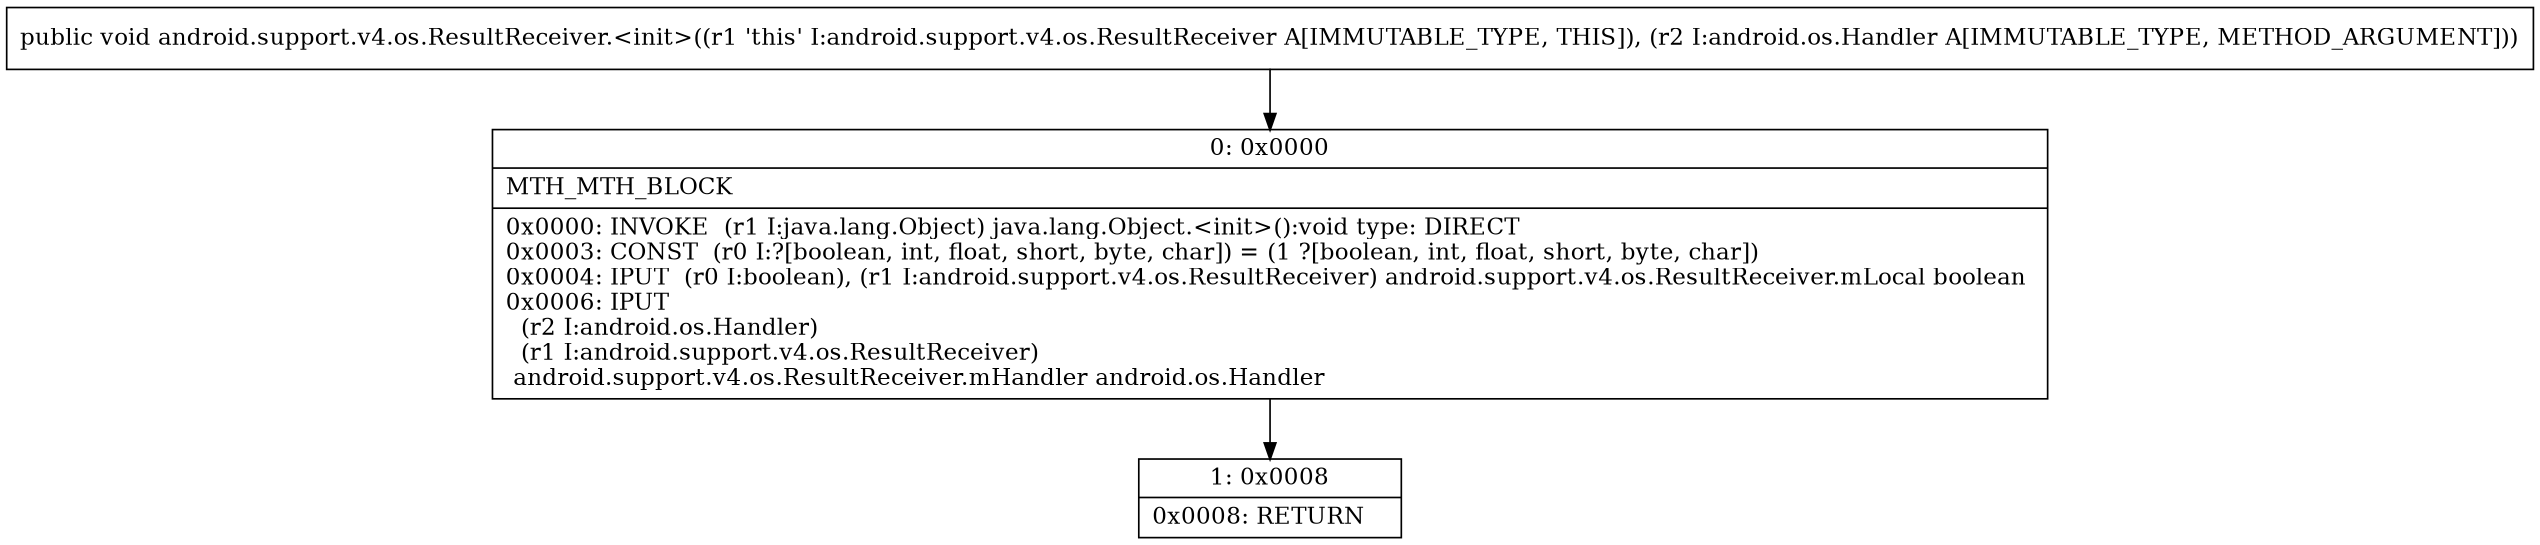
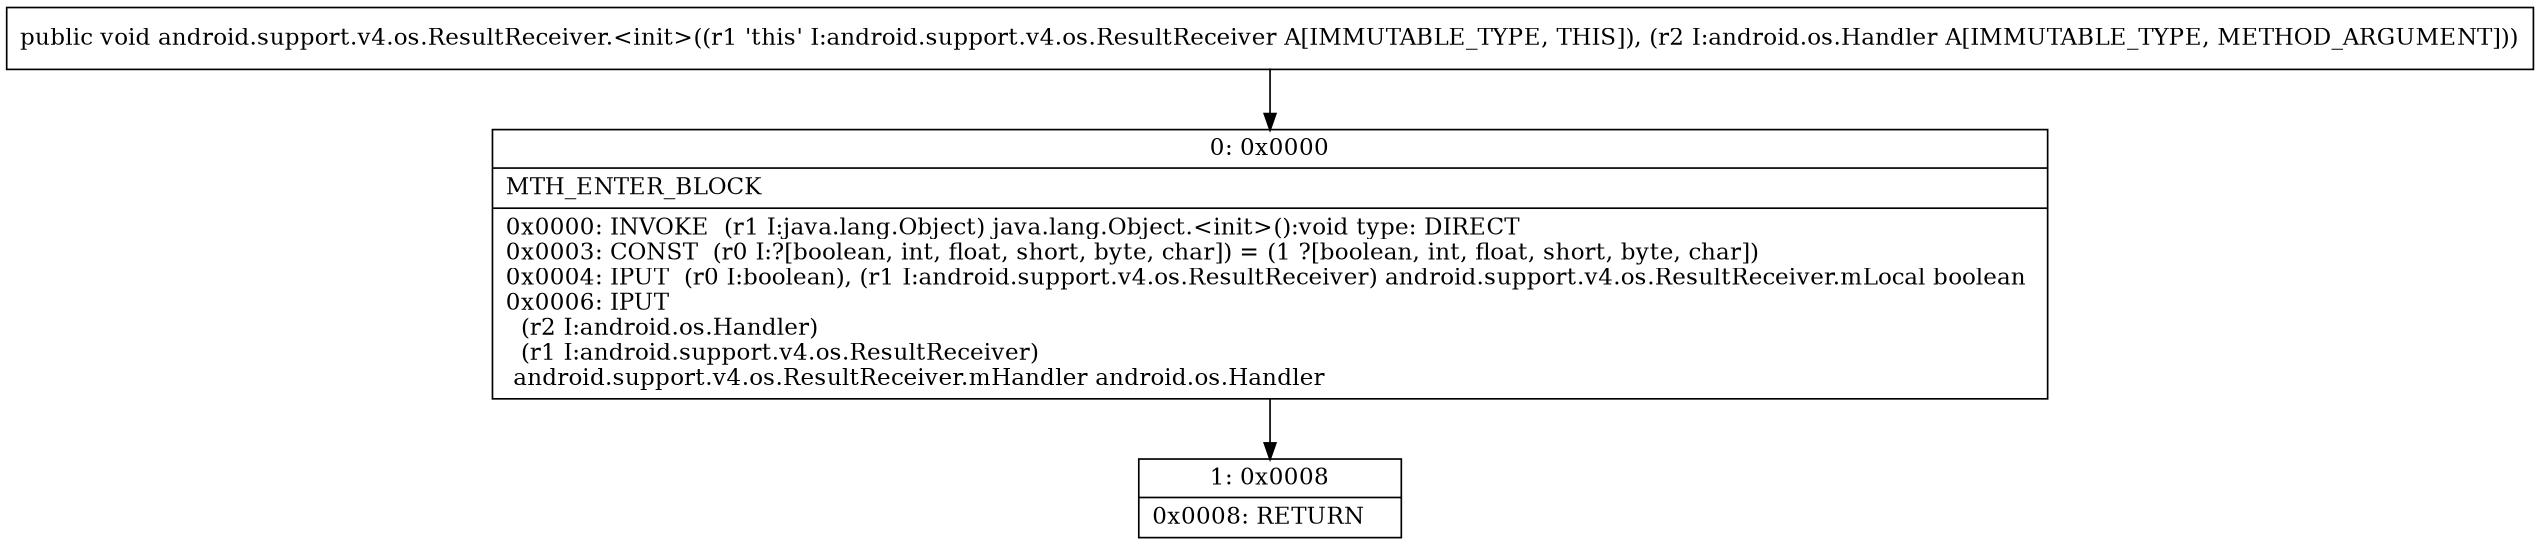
node "0: 0x0000": text "MTH_MTH_BLOCK" -> "MTH_ENTER_BLOCK"
